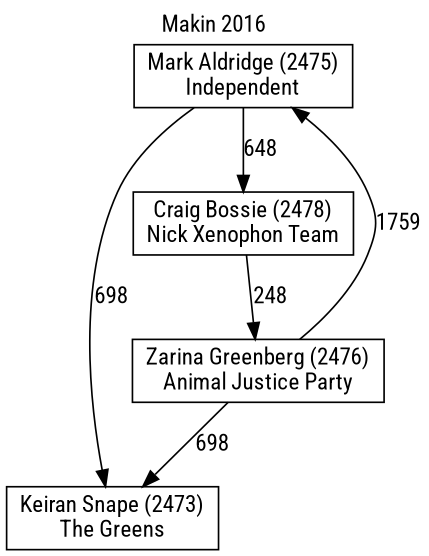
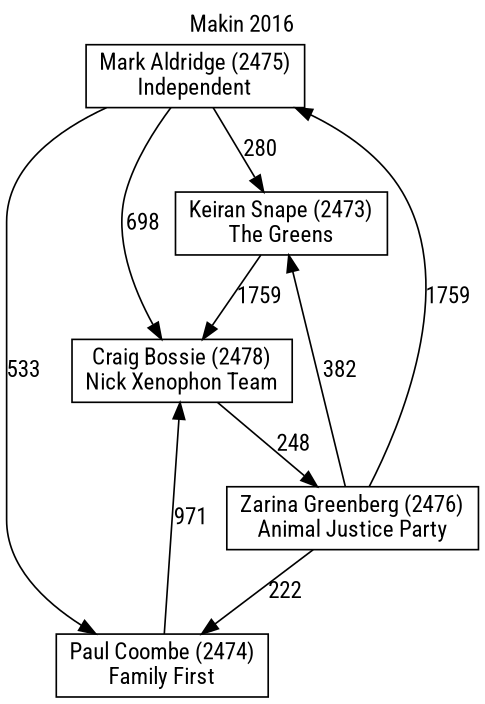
edge "Mark Aldridge (2475) Independent" -> "Craig Bossie (2478) Nick Xenophon Team": label "648" -> "698"
edge "Keiran Snape (2473) The Greens" -> "Craig Bossie (2478) Nick Xenophon Team": added, label "1759"
edge "Mark Aldridge (2475) Independent" -> "Keiran Snape (2473) The Greens": label "698" -> "280"
edge "Zarina Greenberg (2476) Animal Justice Party" -> "Keiran Snape (2473) The Greens": label "698" -> "382"
node "Paul Coombe (2474) Family First": added
